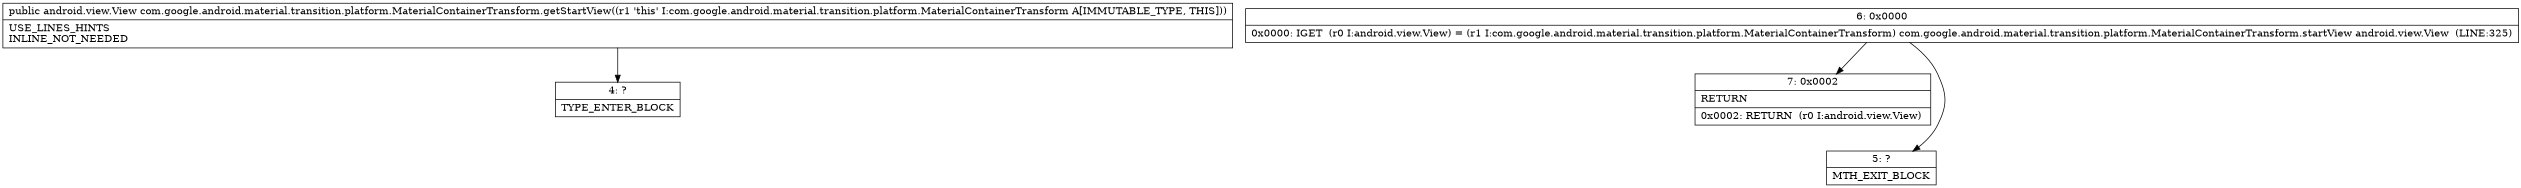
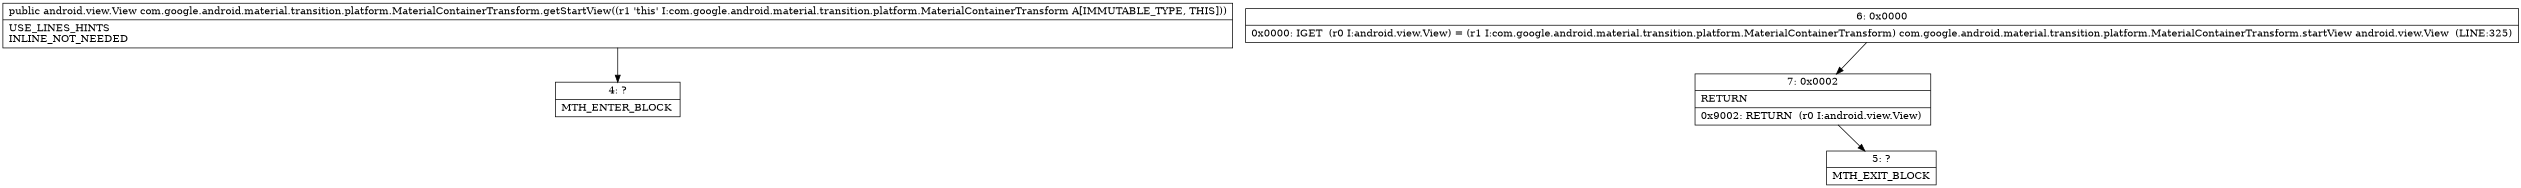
edge "6: 0x0000" -> "5: ?": now "7: 0x0002" -> "5: ?"
node "4: ?": text "TYPE_ENTER_BLOCK" -> "MTH_ENTER_BLOCK"
node "7: 0x0002": text "0x0002: RETURN  (r0 I:android.view.View)" -> "0x9002: RETURN  (r0 I:android.view.View)"
